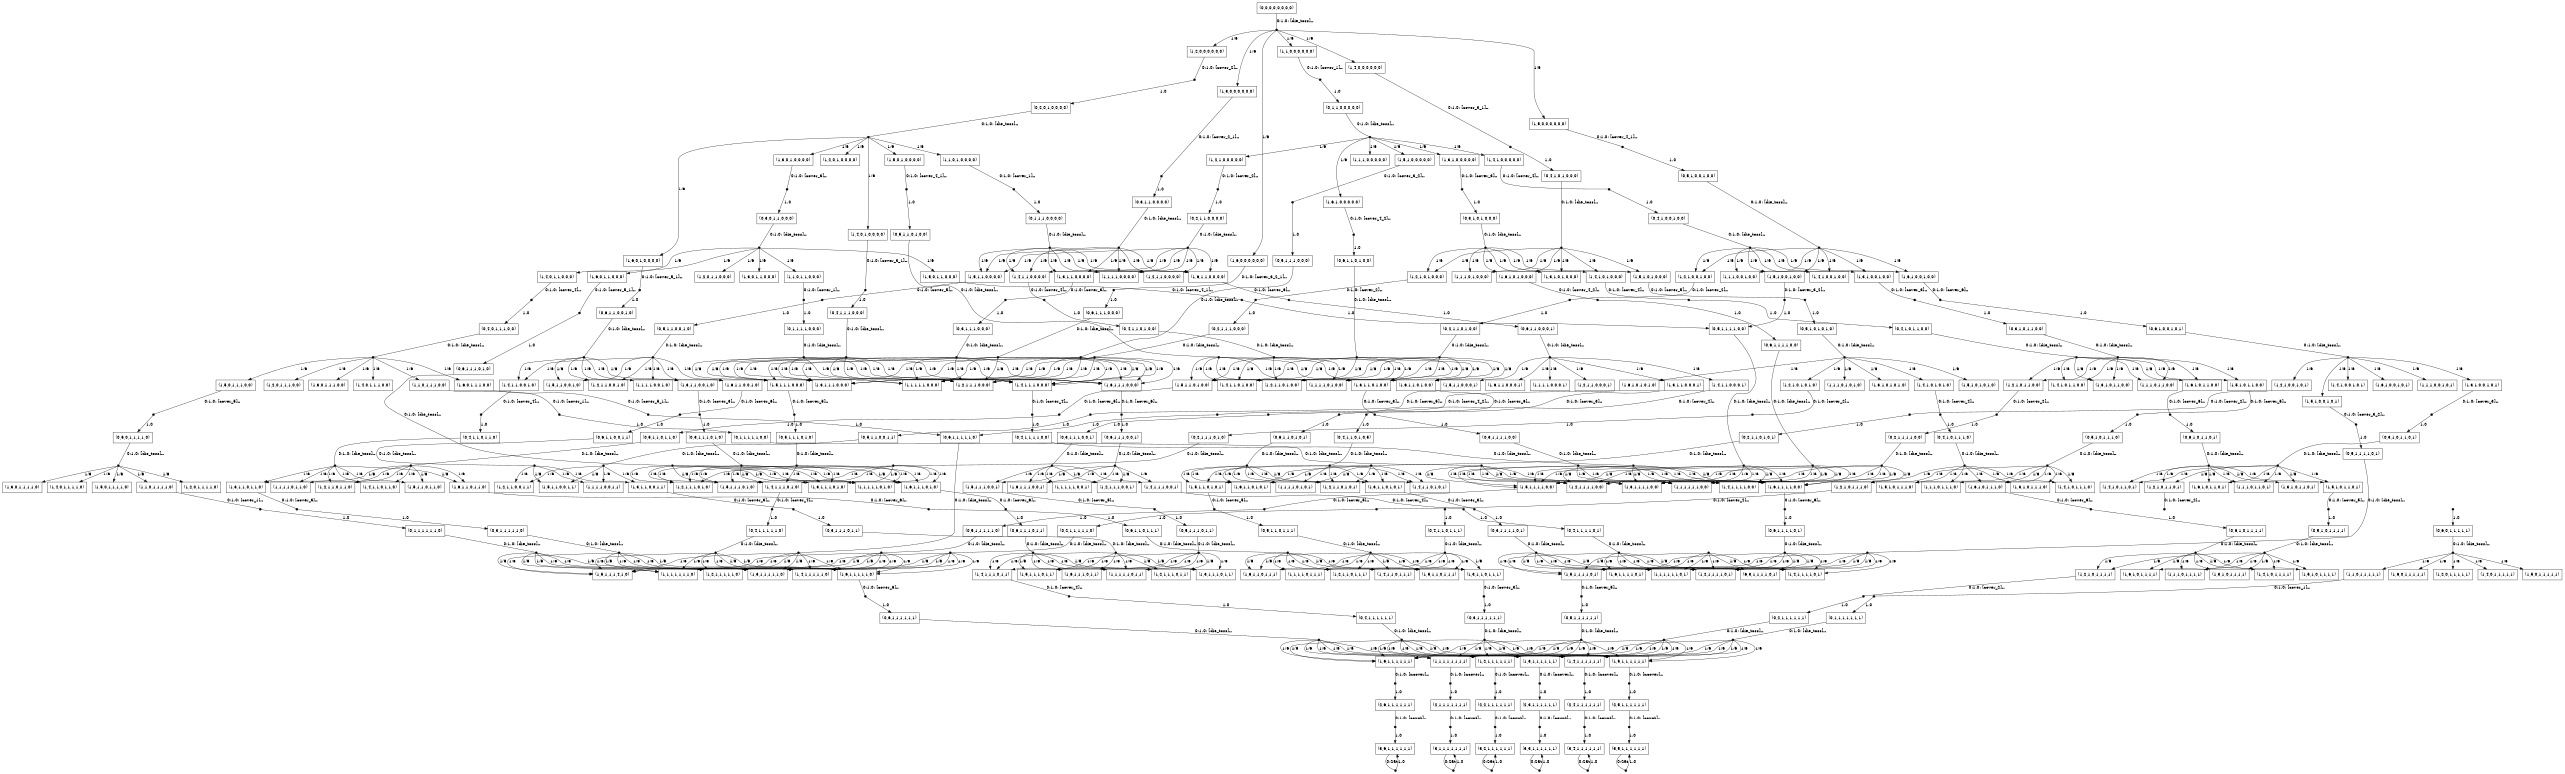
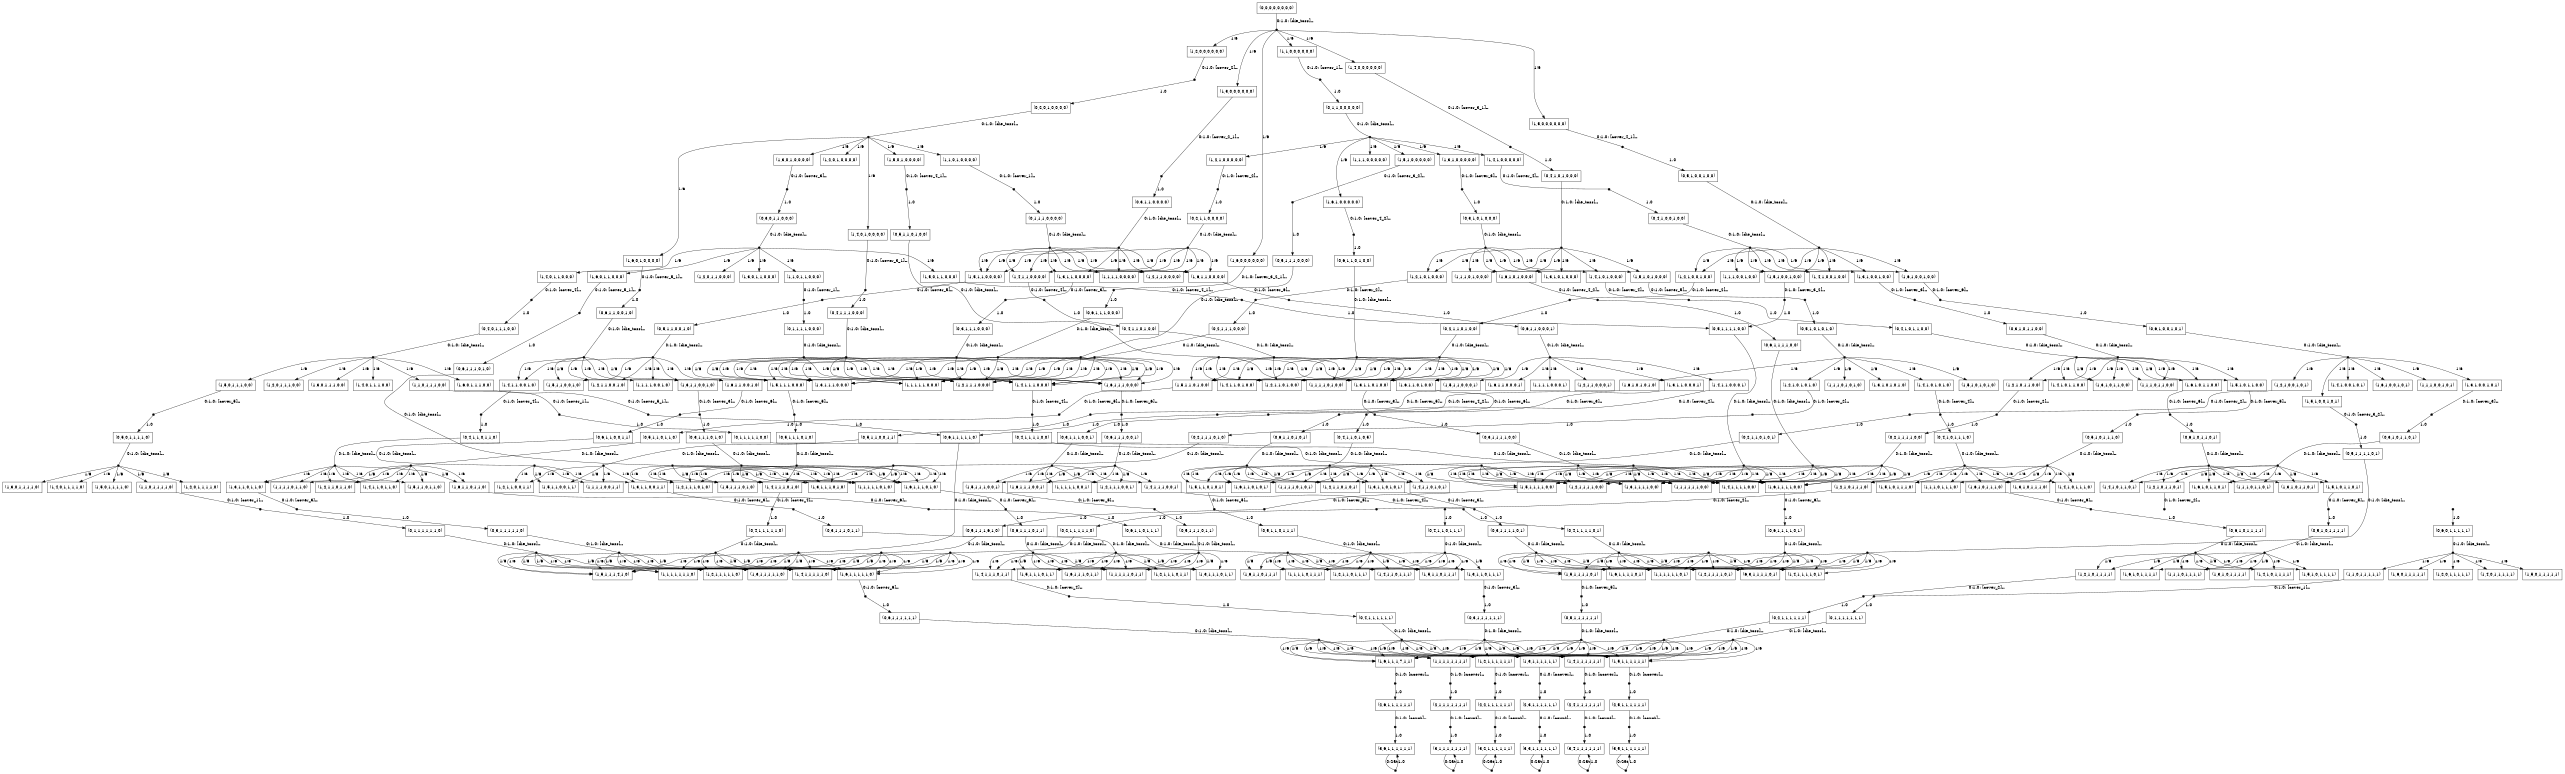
node "(0,5,1,1,1,1,1,0)": label "(0,5,1,1,1,1,1,0)" -> "(0,5,1,1,1,6,1,0)"
node "(1,6,1,1,1,1,1,1)": label "(1,6,1,1,1,1,1,1)" -> "(1,6,1,1,1,7,1,1)"
